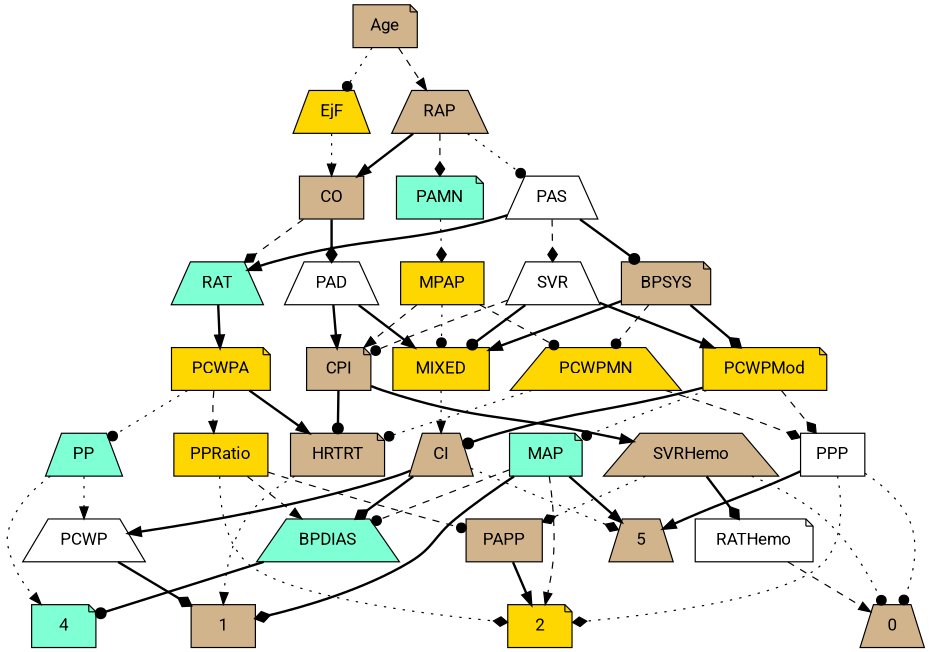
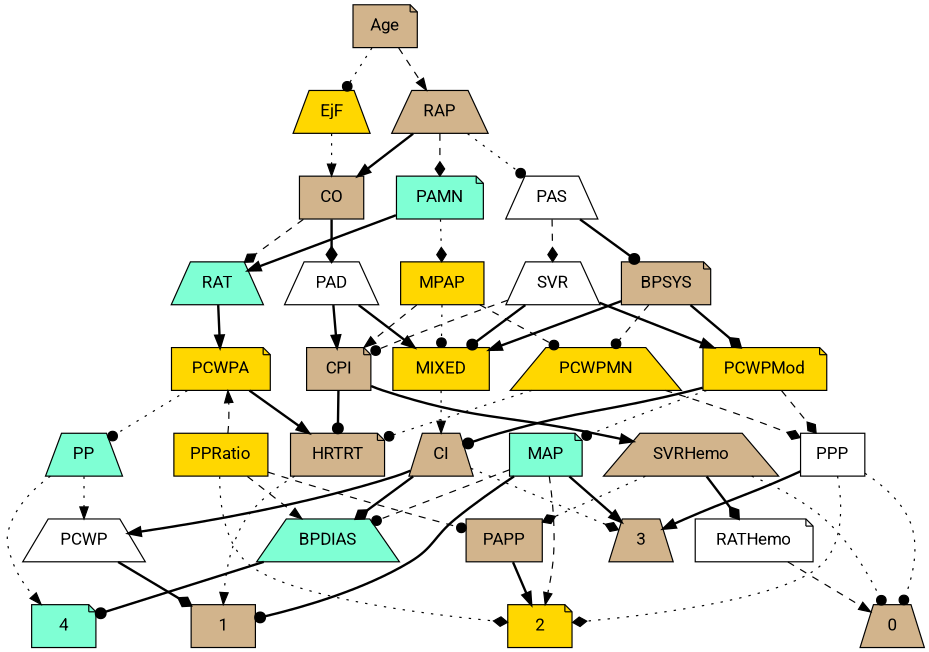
edge "PAS" -> "RAT": now "PAMN" -> "RAT"
edge "PCWPA" -> "PPRatio": reversed
node "5": label "5" -> "3"
edge "MAP" -> "1": arrowhead diamond -> dot
